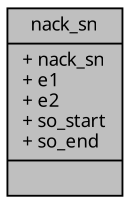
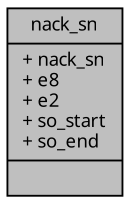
node "nack_sn": text "+ e1" -> "+ e8"
